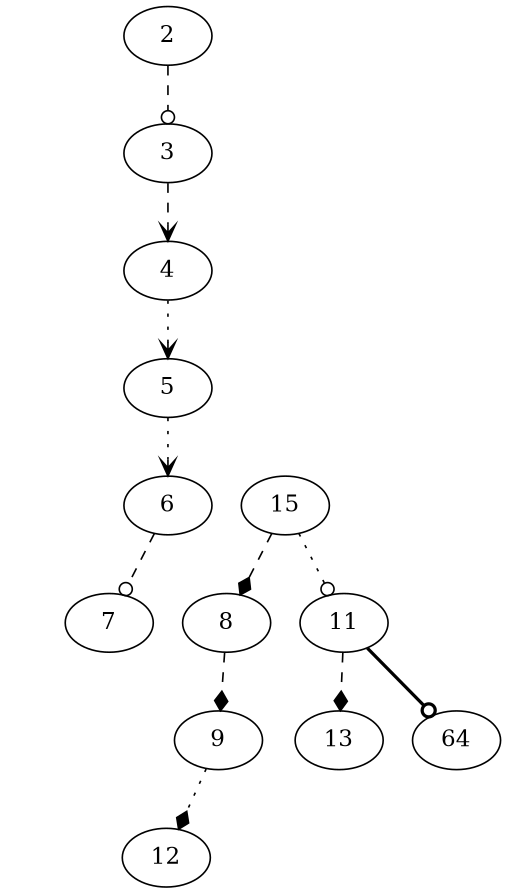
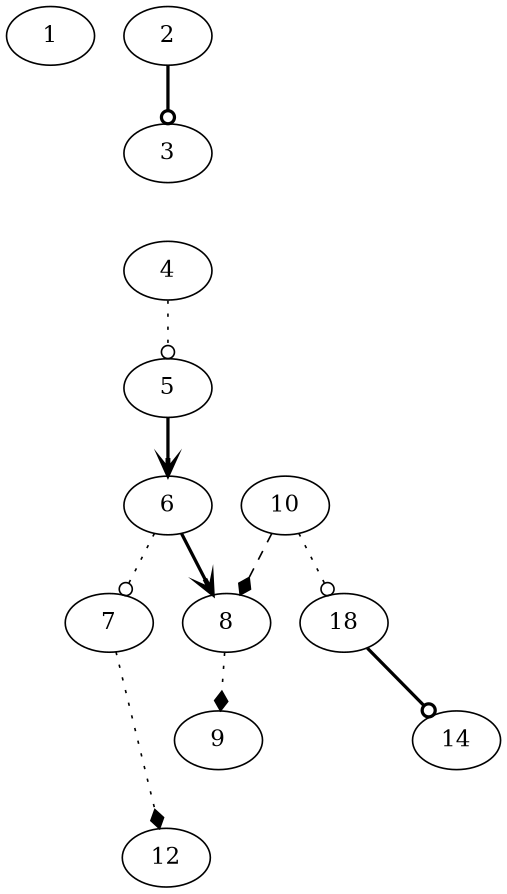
node "1": added
edge "2" -> "3": style dashed -> bold
edge "3" -> "4": removed
edge "4" -> "5": arrowhead vee -> odot
edge "5" -> "6": style dotted -> bold
node "15": label "15" -> "10"
edge "6" -> "8": added
edge "6" -> "7": style dashed -> dotted
node "11": label "11" -> "18"
edge "8" -> "9": style dashed -> dotted
node "13": removed
node "64": label "64" -> "14"
edge "9" -> "12": now "7" -> "12"
